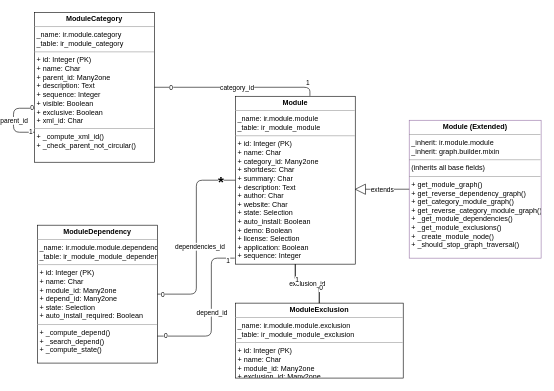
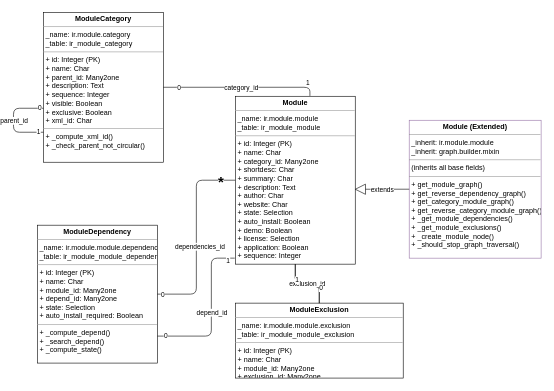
node "ModuleCategory _name: ir.module.category _table: ir_module_category + id: Integer (PK) + name: Char + parent_id: Many2one + description: Text + sequence: Integer + visible: Boolean + exclusive: Boolean + xml_id: Char + _compute_xml_id() + _check_parent_not_circular()": moved (95, 87) -> (104, 87)
